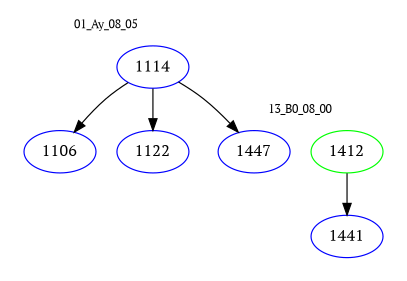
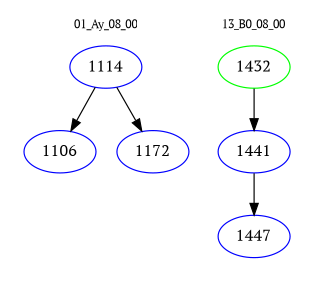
cluster "01_Ay_08_05": label "01_Ay_08_05" -> "01_Ay_08_00"
edge "1114" -> "1447": now "1441" -> "1447"
node "1122": label "1122" -> "1172"
node "1412": label "1412" -> "1432"
